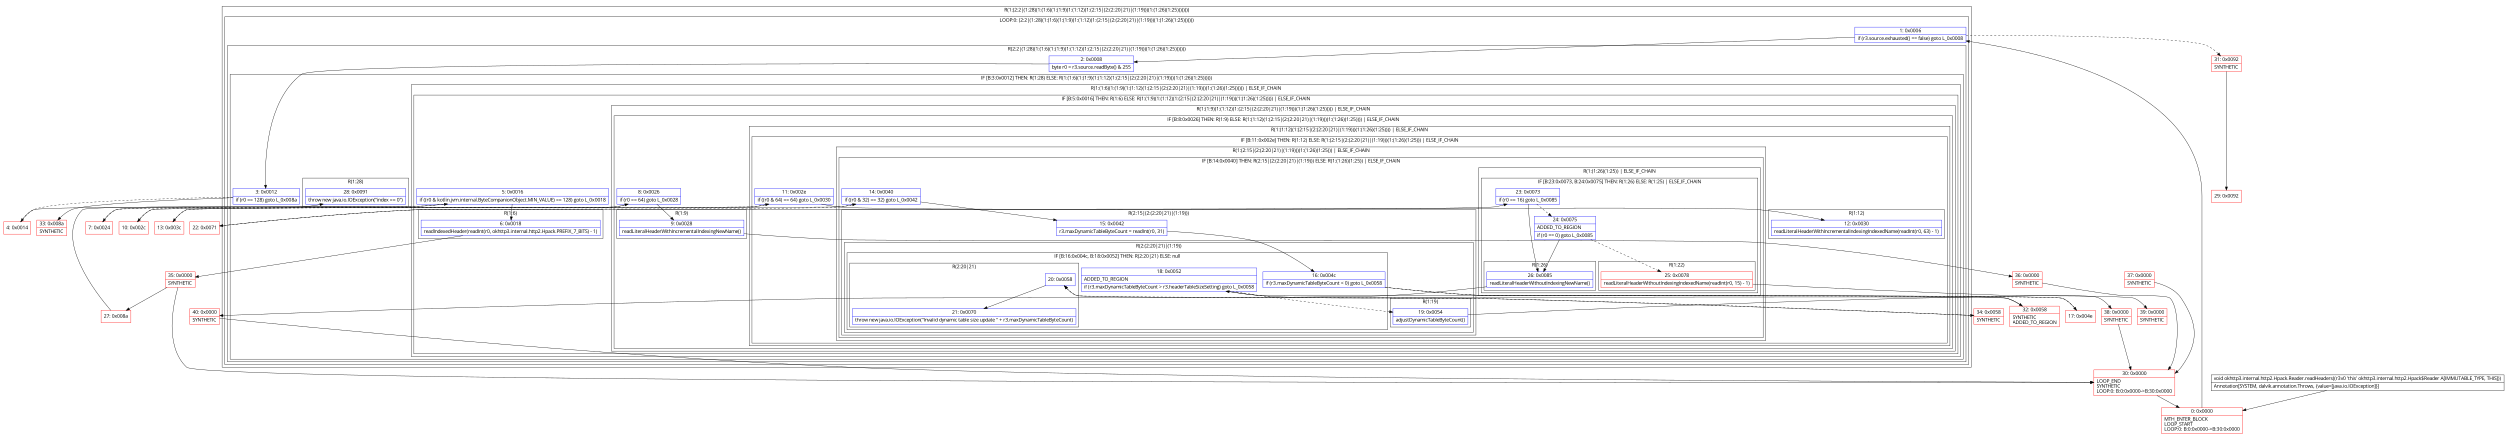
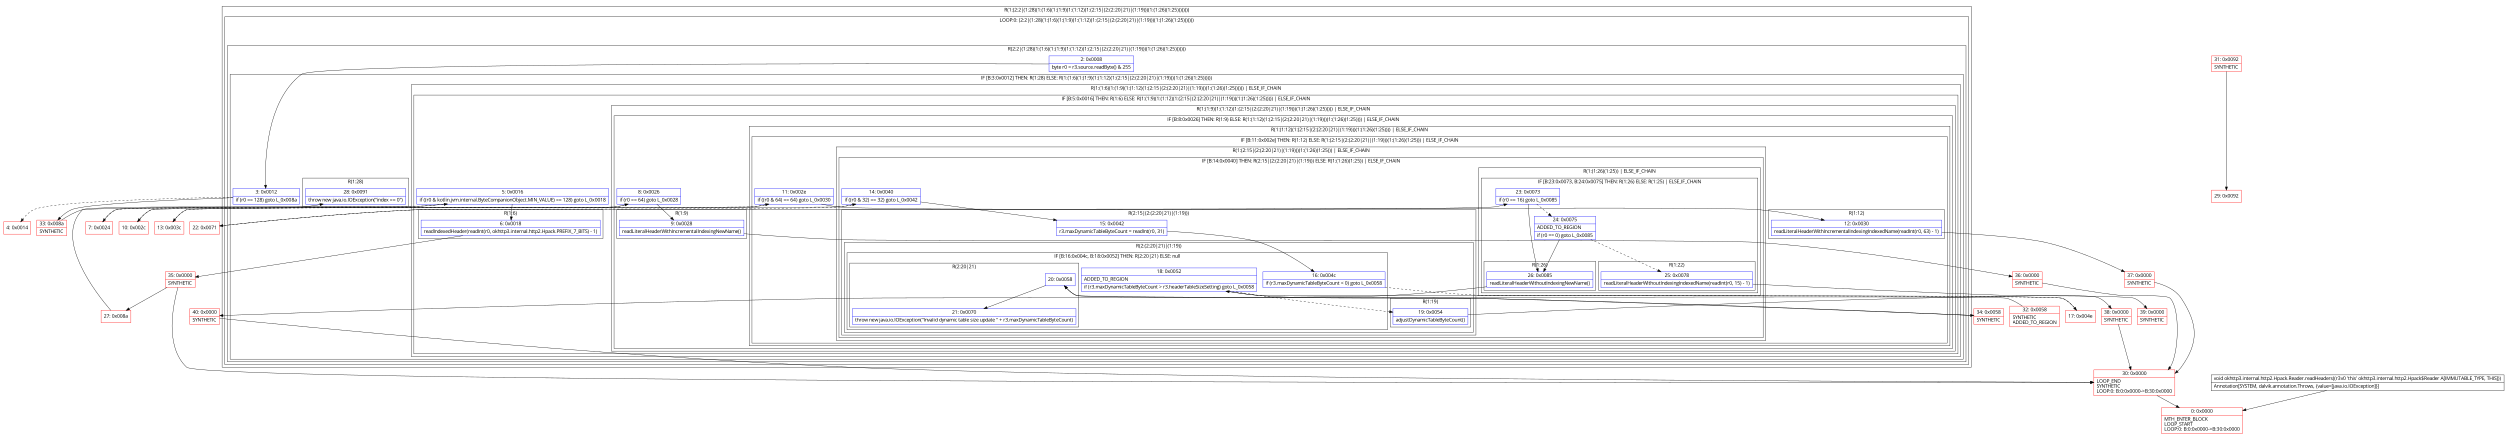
node "1: 0x0006": removed
edge "4: 0x0014" -> "5: 0x0016": now "33: 0x008a" -> "5: 0x0016"
edge "12: 0x0030" -> "37: 0x0000": added
node "25: 0x0078": color red -> blue
edge "16: 0x004c" -> "32: 0x0058": removed
edge "34: 0x0058" -> "20: 0x0058": style dashed -> solid
